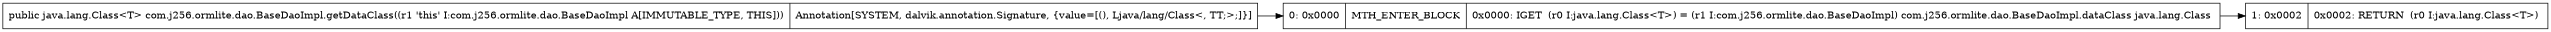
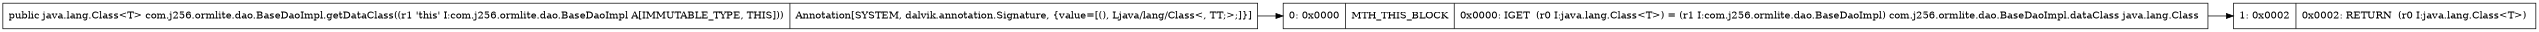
node "0: 0x0000": text "MTH_ENTER_BLOCK" -> "MTH_THIS_BLOCK"
